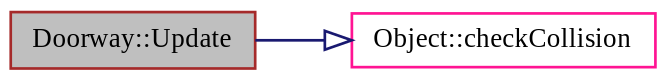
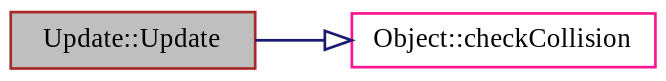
node "Doorway::Update": label "Doorway::Update" -> "Update::Update"
